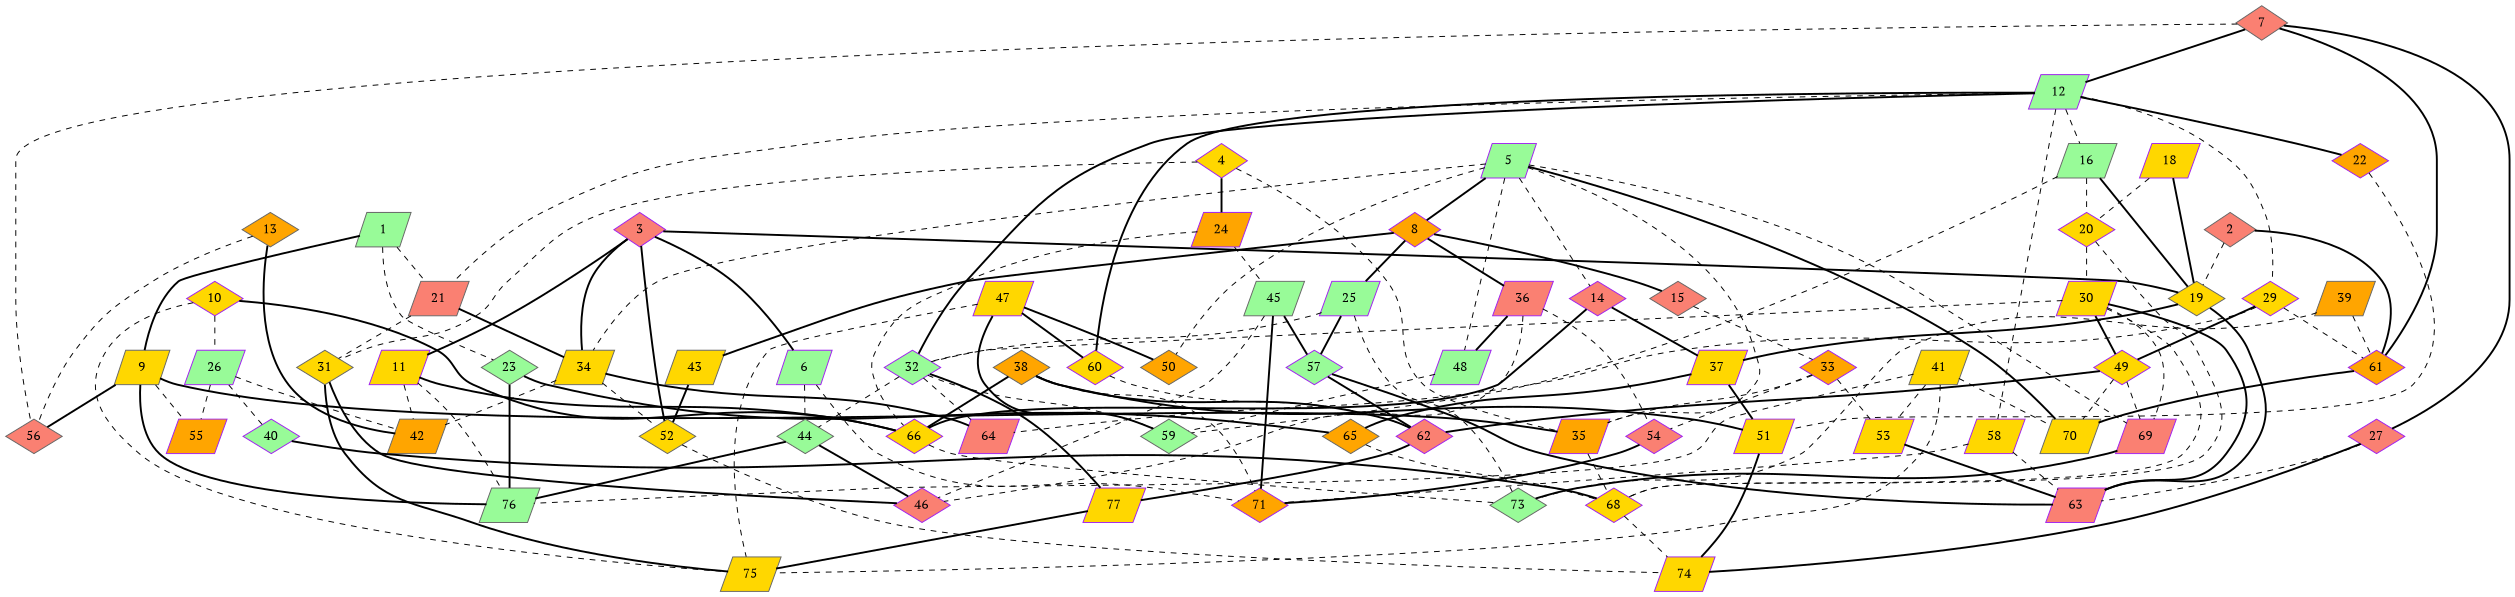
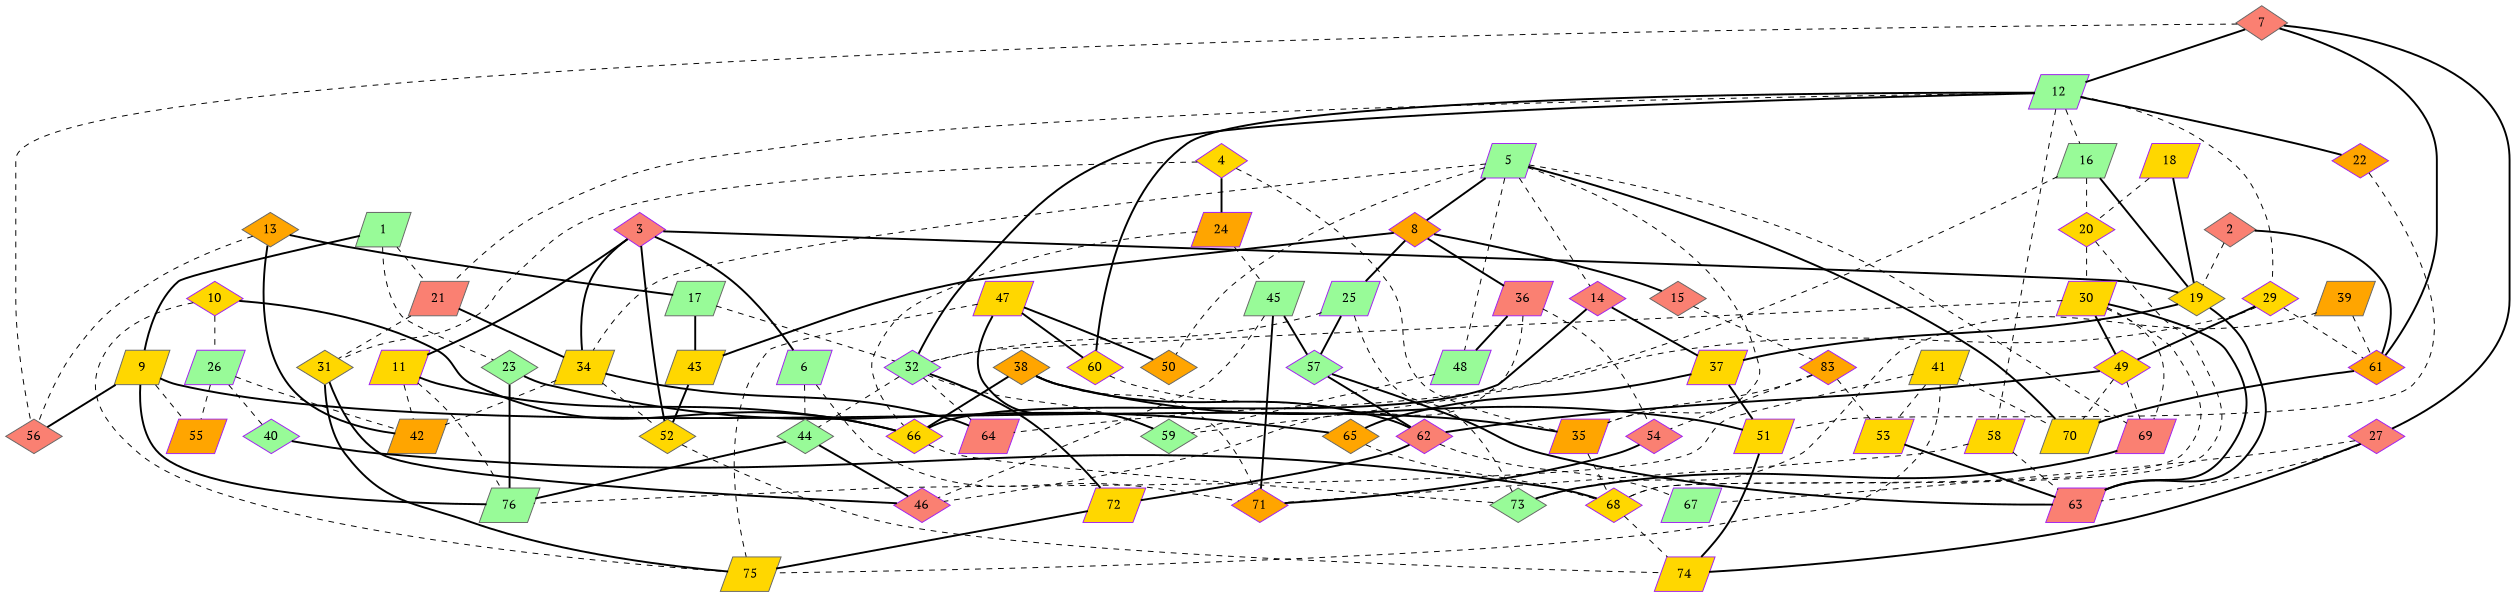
node "17": added
node "33": label "33" -> "83"
node "77": label "77" -> "72"
node "67": added
